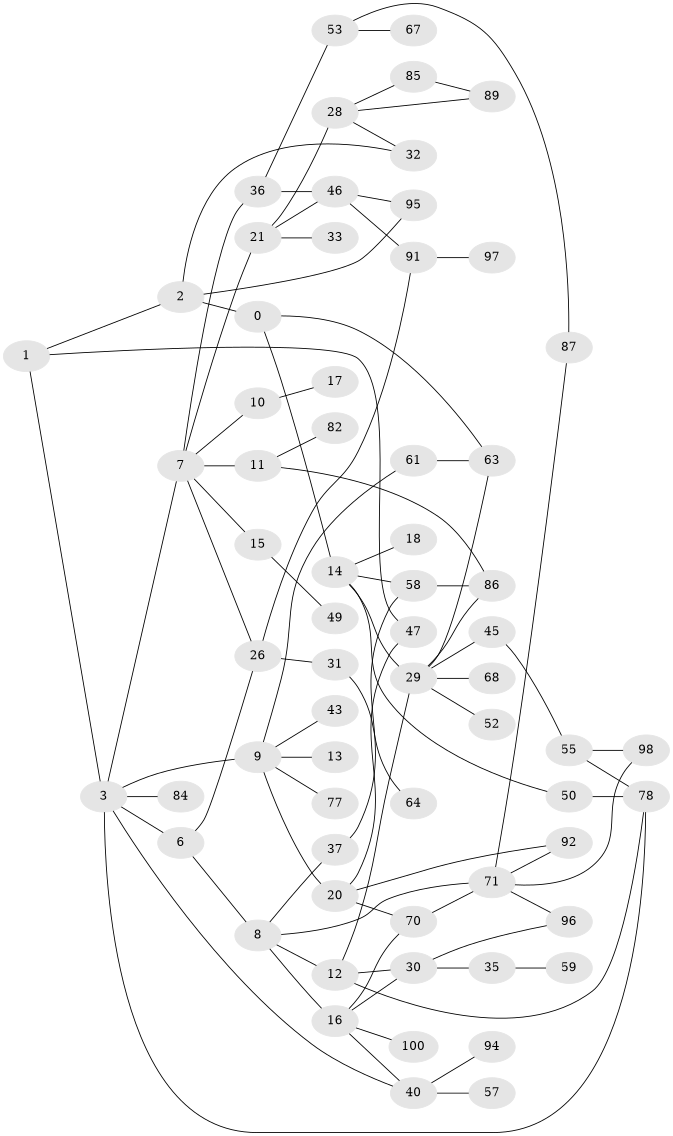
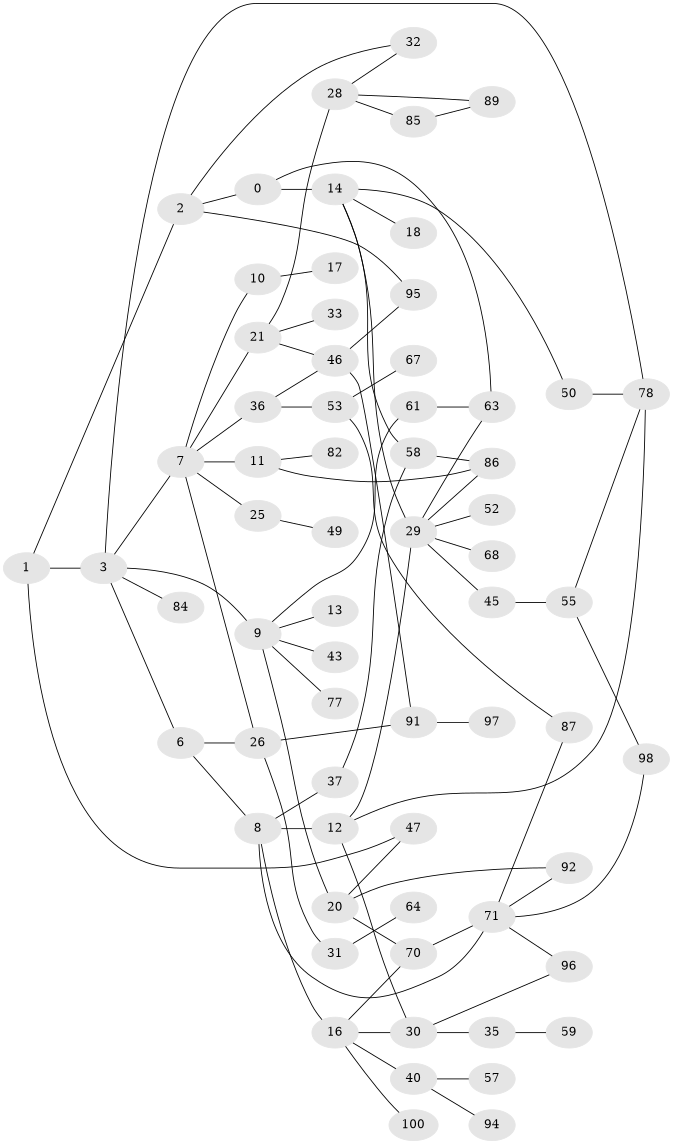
node "15": label "15" -> "25"
edge "3" -- "40": removed
